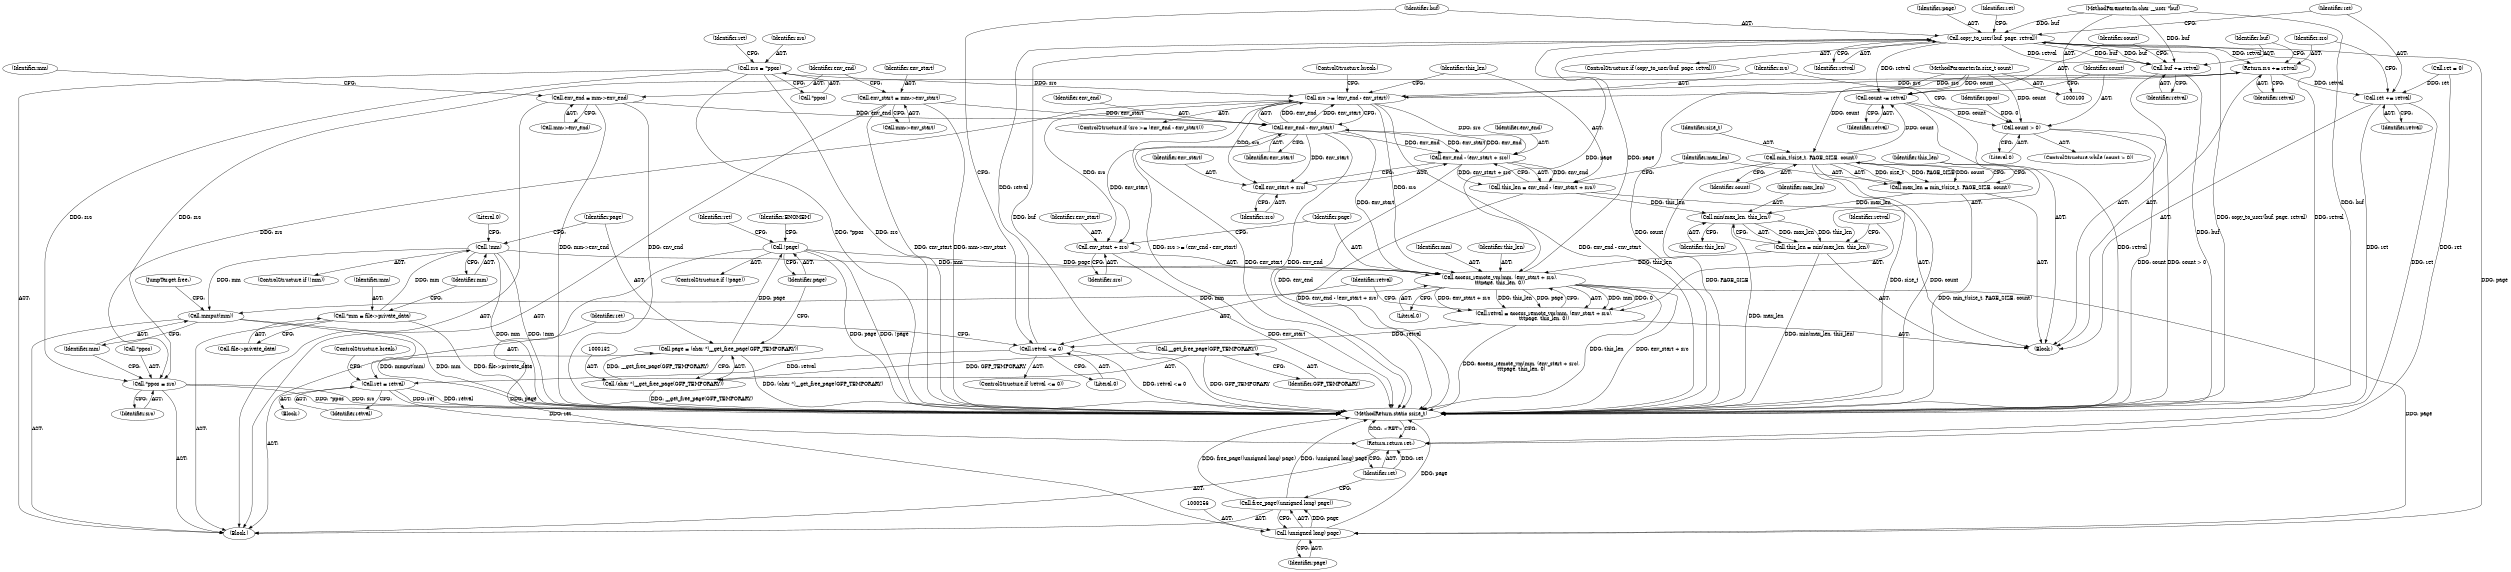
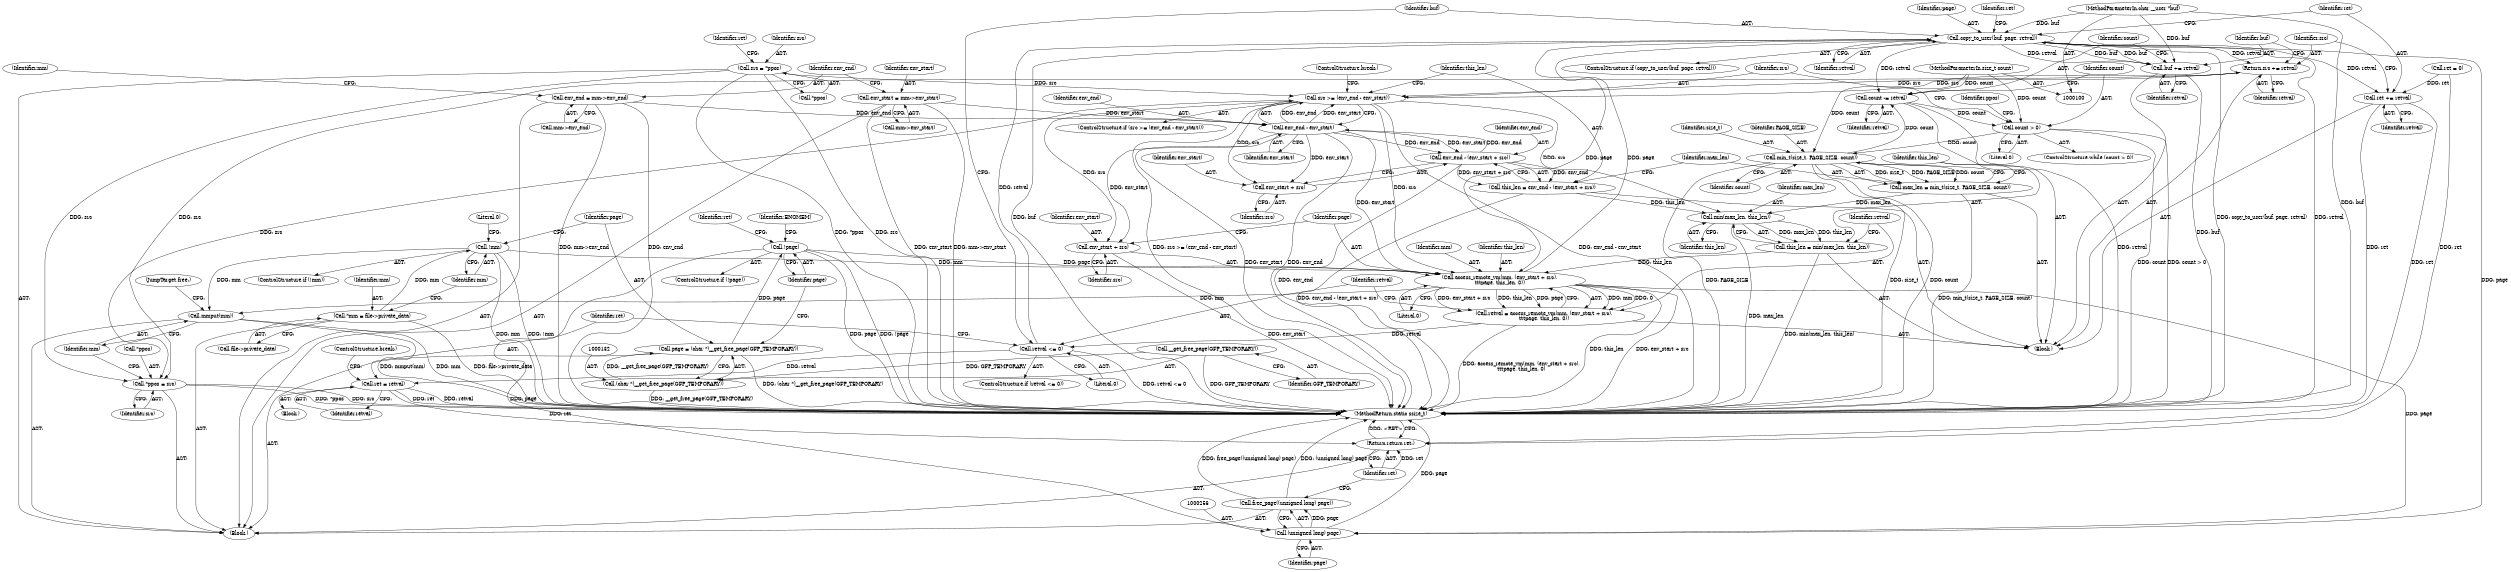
edge "(Return,src += retval)" -> "(Call,ret += retval)": now "(Call,copy_to_user(buf, page, retval))" -> "(Call,ret += retval)"
edge "(Identifier,ppos)" -> "(Call,count > 0)": label "DDG: 0" -> "CFG: "
node "(Identifier,PAGE_SIZE)": added
edge "(Call,src >= (env_end - env_start))" -> "(Call,env_end - (env_start + src))": now "(Call,src >= (env_end - env_start))" -> "(Call,min(max_len, this_len))"
edge "(Call,count > 0)" -> "(Call,min_t(size_t, PAGE_SIZE, count))": added, label "DDG: count"
edge "(MethodParameterIn,size_t count)" -> "(MethodReturn,static ssize_t)": removed, label "DDG: count"
